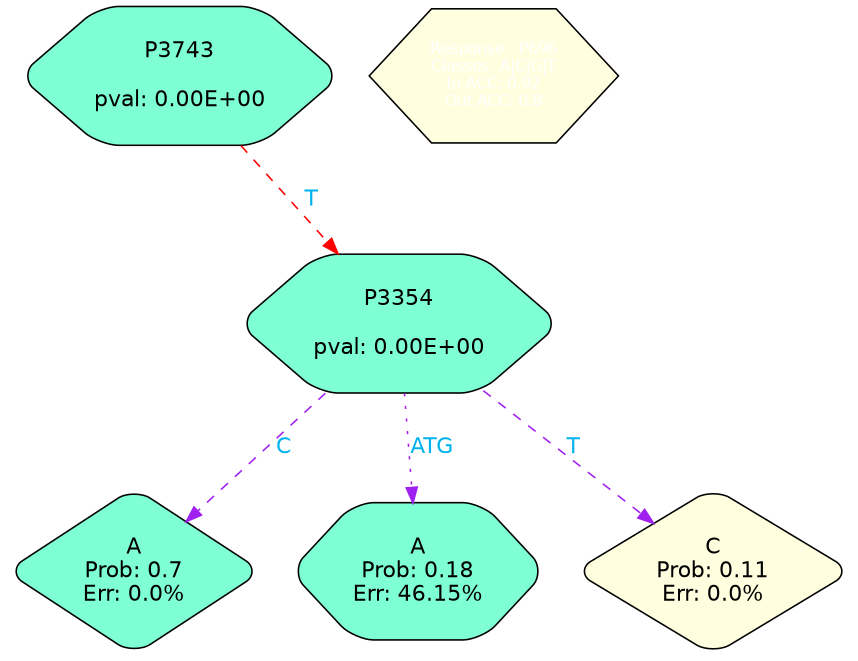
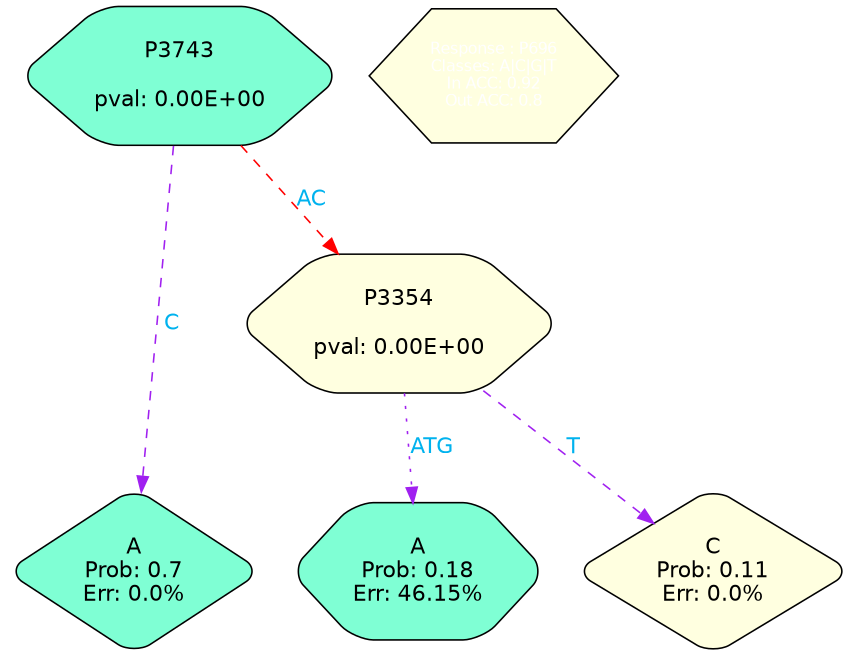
edge "P3743 pval: 0.00E+00" -> "P3354 pval: 0.00E+00": label "T" -> "AC"
node "P3354 pval: 0.00E+00": fillcolor aquamarine -> lightyellow
edge "P3354 pval: 0.00E+00" -> "A Prob: 0.7 Err: 0.0%": now "P3743 pval: 0.00E+00" -> "A Prob: 0.7 Err: 0.0%"
